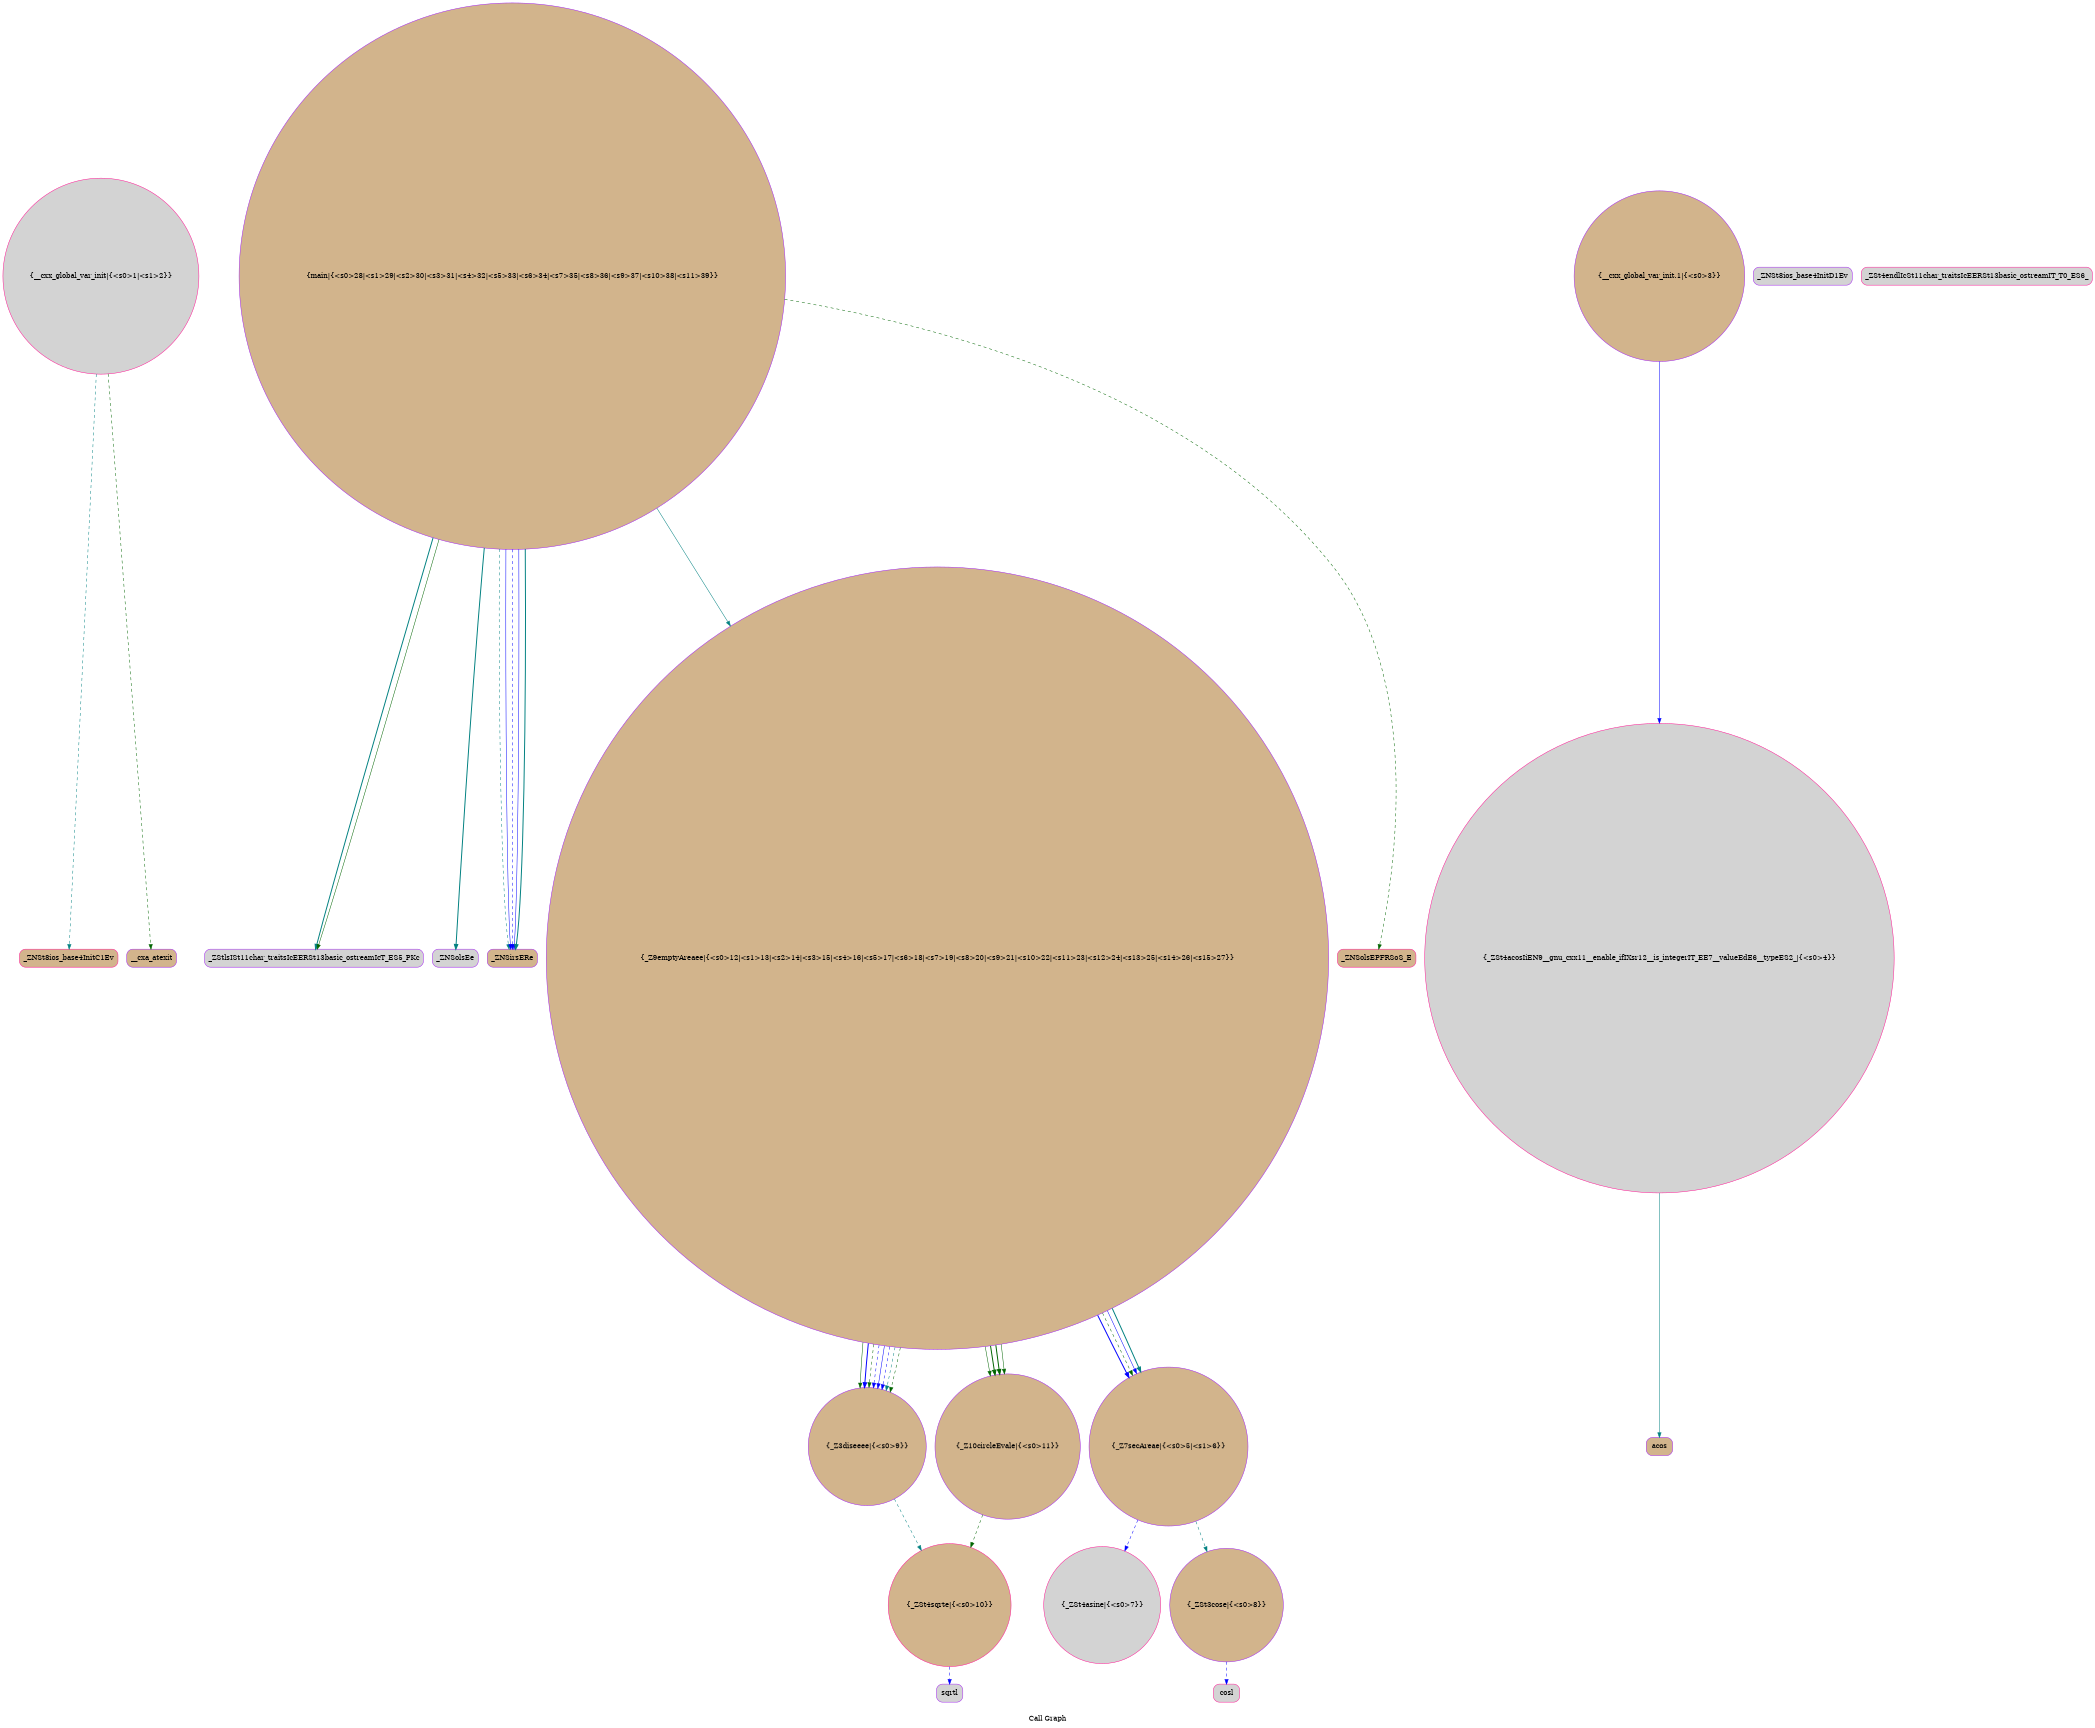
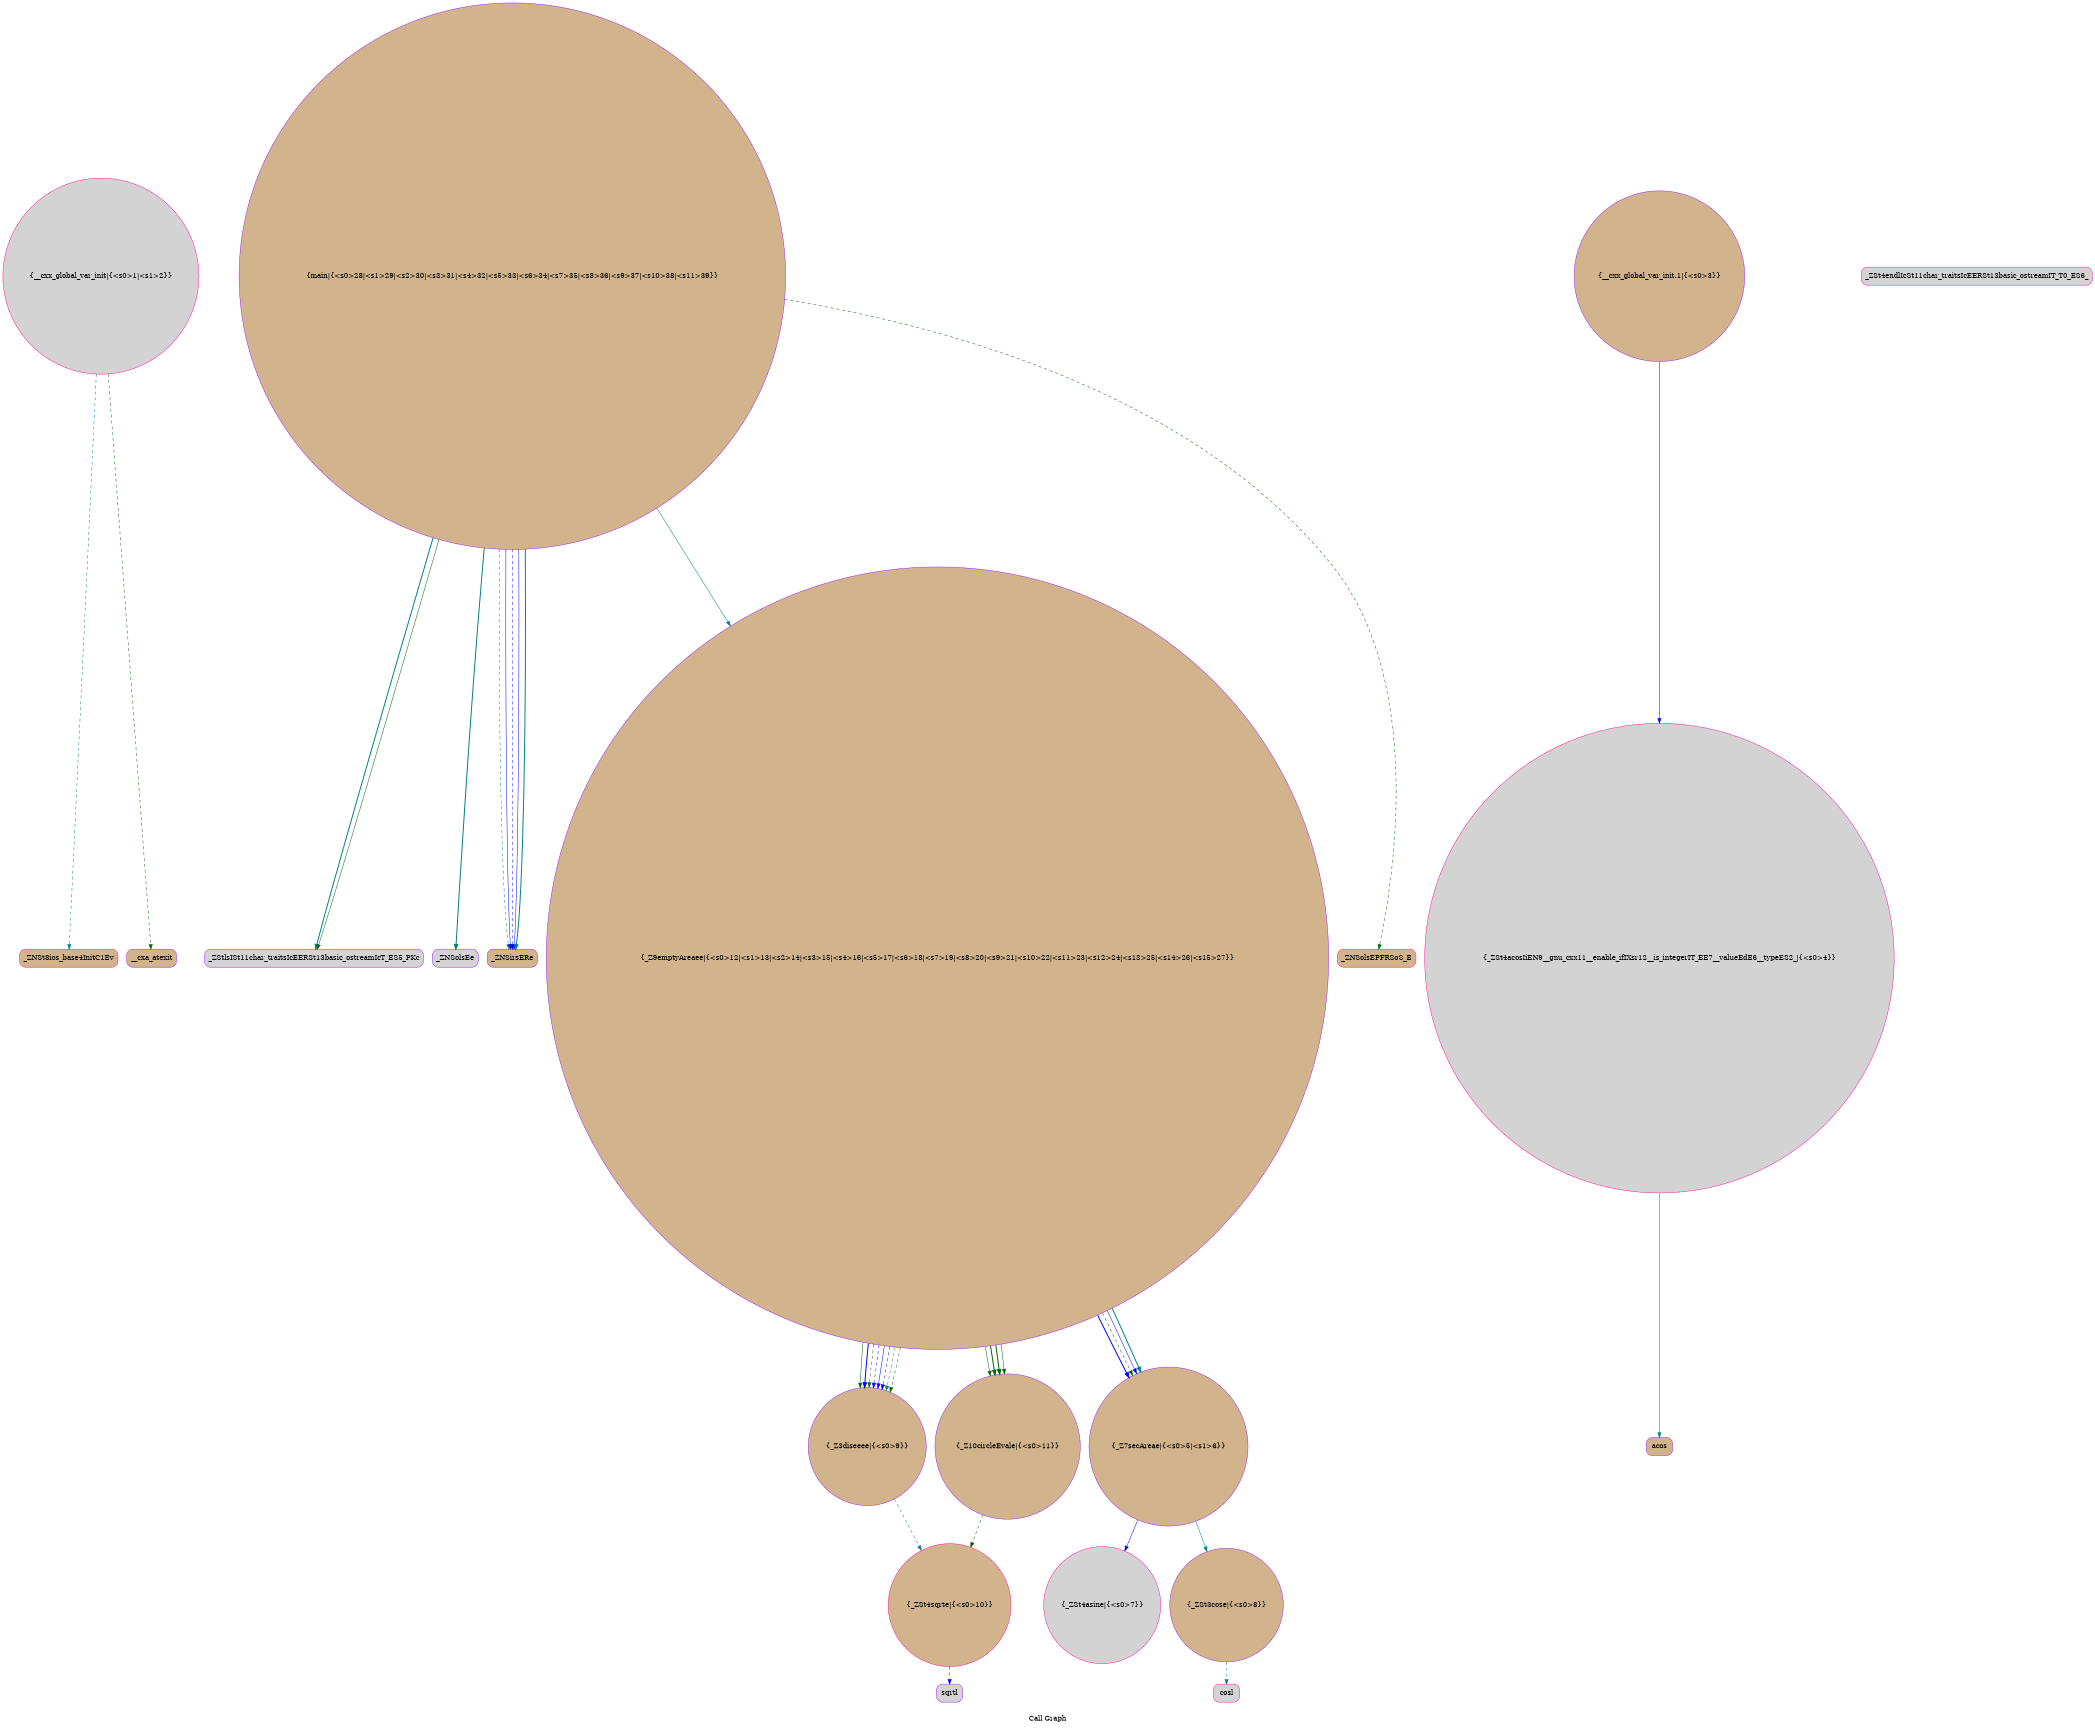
node "_ZNSt8ios_base4InitD1Ev": removed
edge "{_Z7secAreae|{<s0>5|<s1>6}}" -> "{_ZSt4asine|{<s0>7}}": style dashed -> solid
edge "{_Z7secAreae|{<s0>5|<s1>6}}" -> "{_ZSt3cose|{<s0>8}}": style dashed -> solid
edge "{_ZSt3cose|{<s0>8}}" -> "cosl": color blue -> teal
